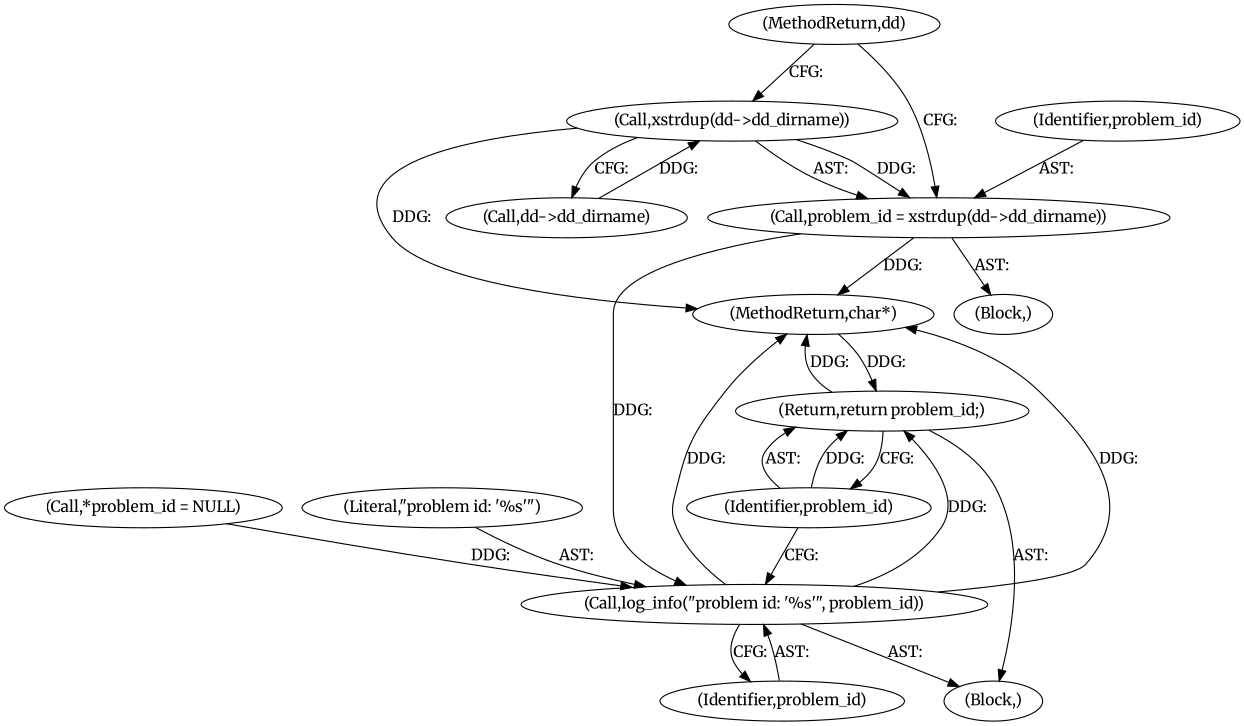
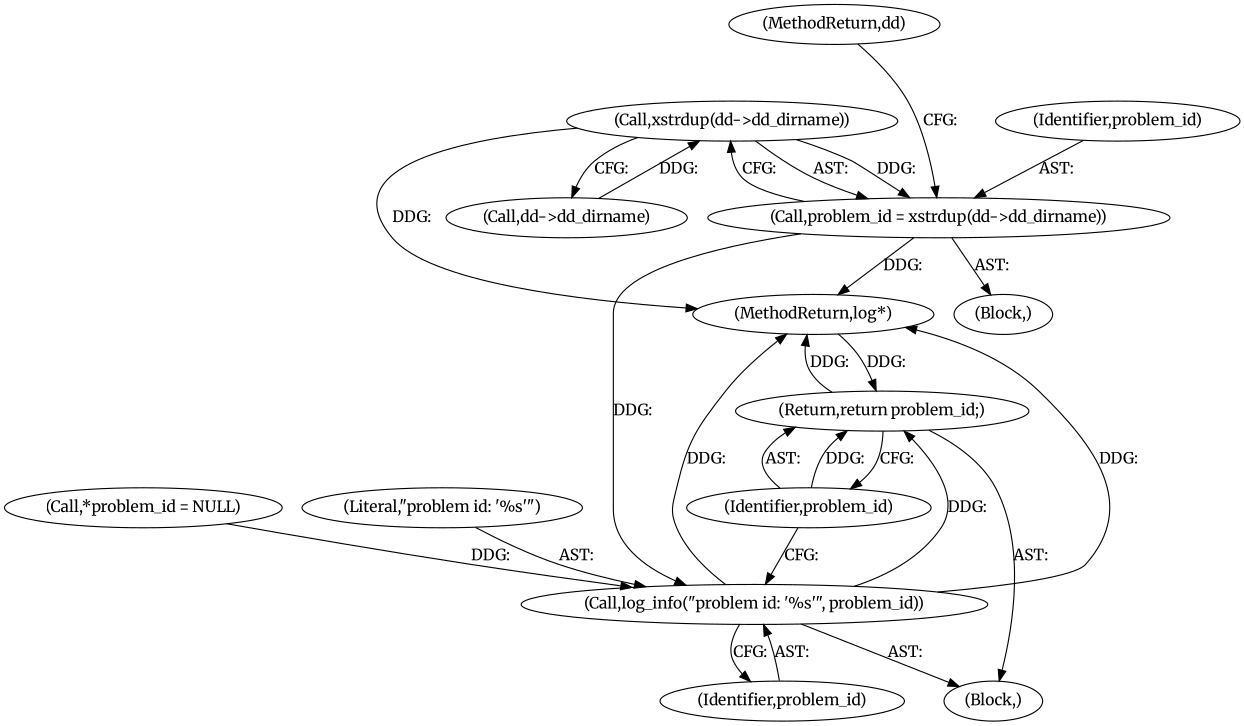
edge "(MethodReturn,dd)" -> "(Call,xstrdup(dd->dd_dirname))": now "(Call,problem_id = xstrdup(dd->dd_dirname))" -> "(Call,xstrdup(dd->dd_dirname))"
node "(MethodReturn,char*)": label "(MethodReturn,char*)" -> "(MethodReturn,log*)"
